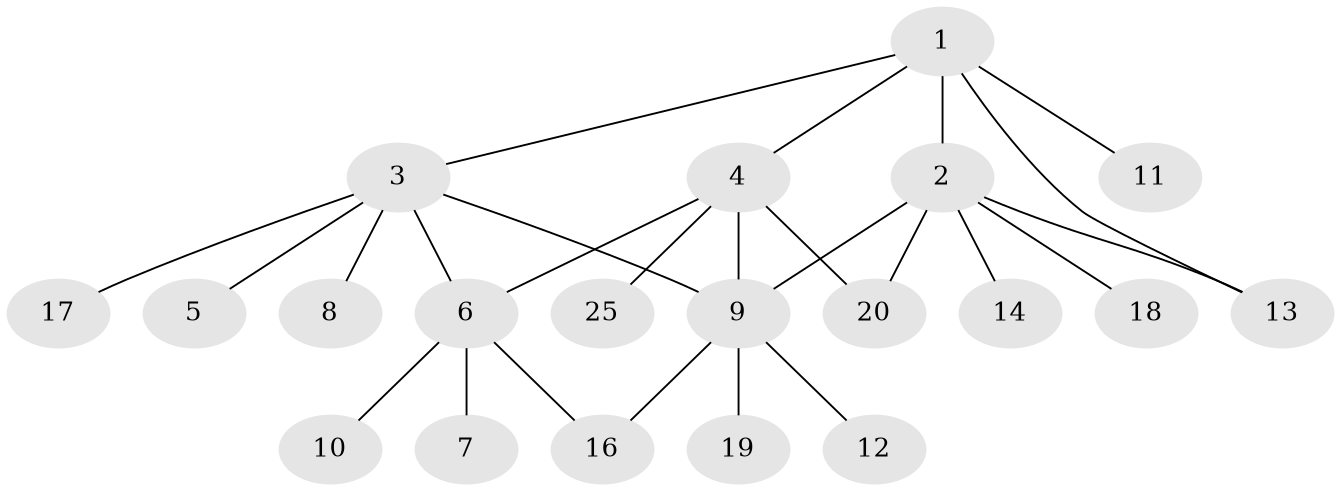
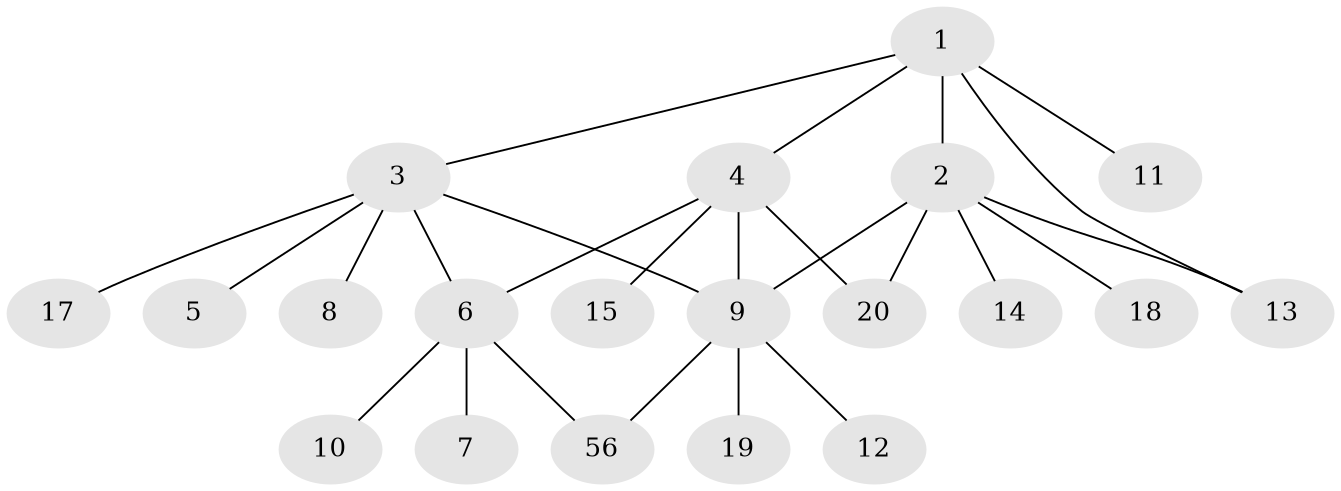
node "25": label "25" -> "15"
node "16": label "16" -> "56"
